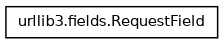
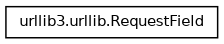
node "urllib3.fields.RequestField": label "urllib3.fields.RequestField" -> "urllib3.urllib.RequestField"
